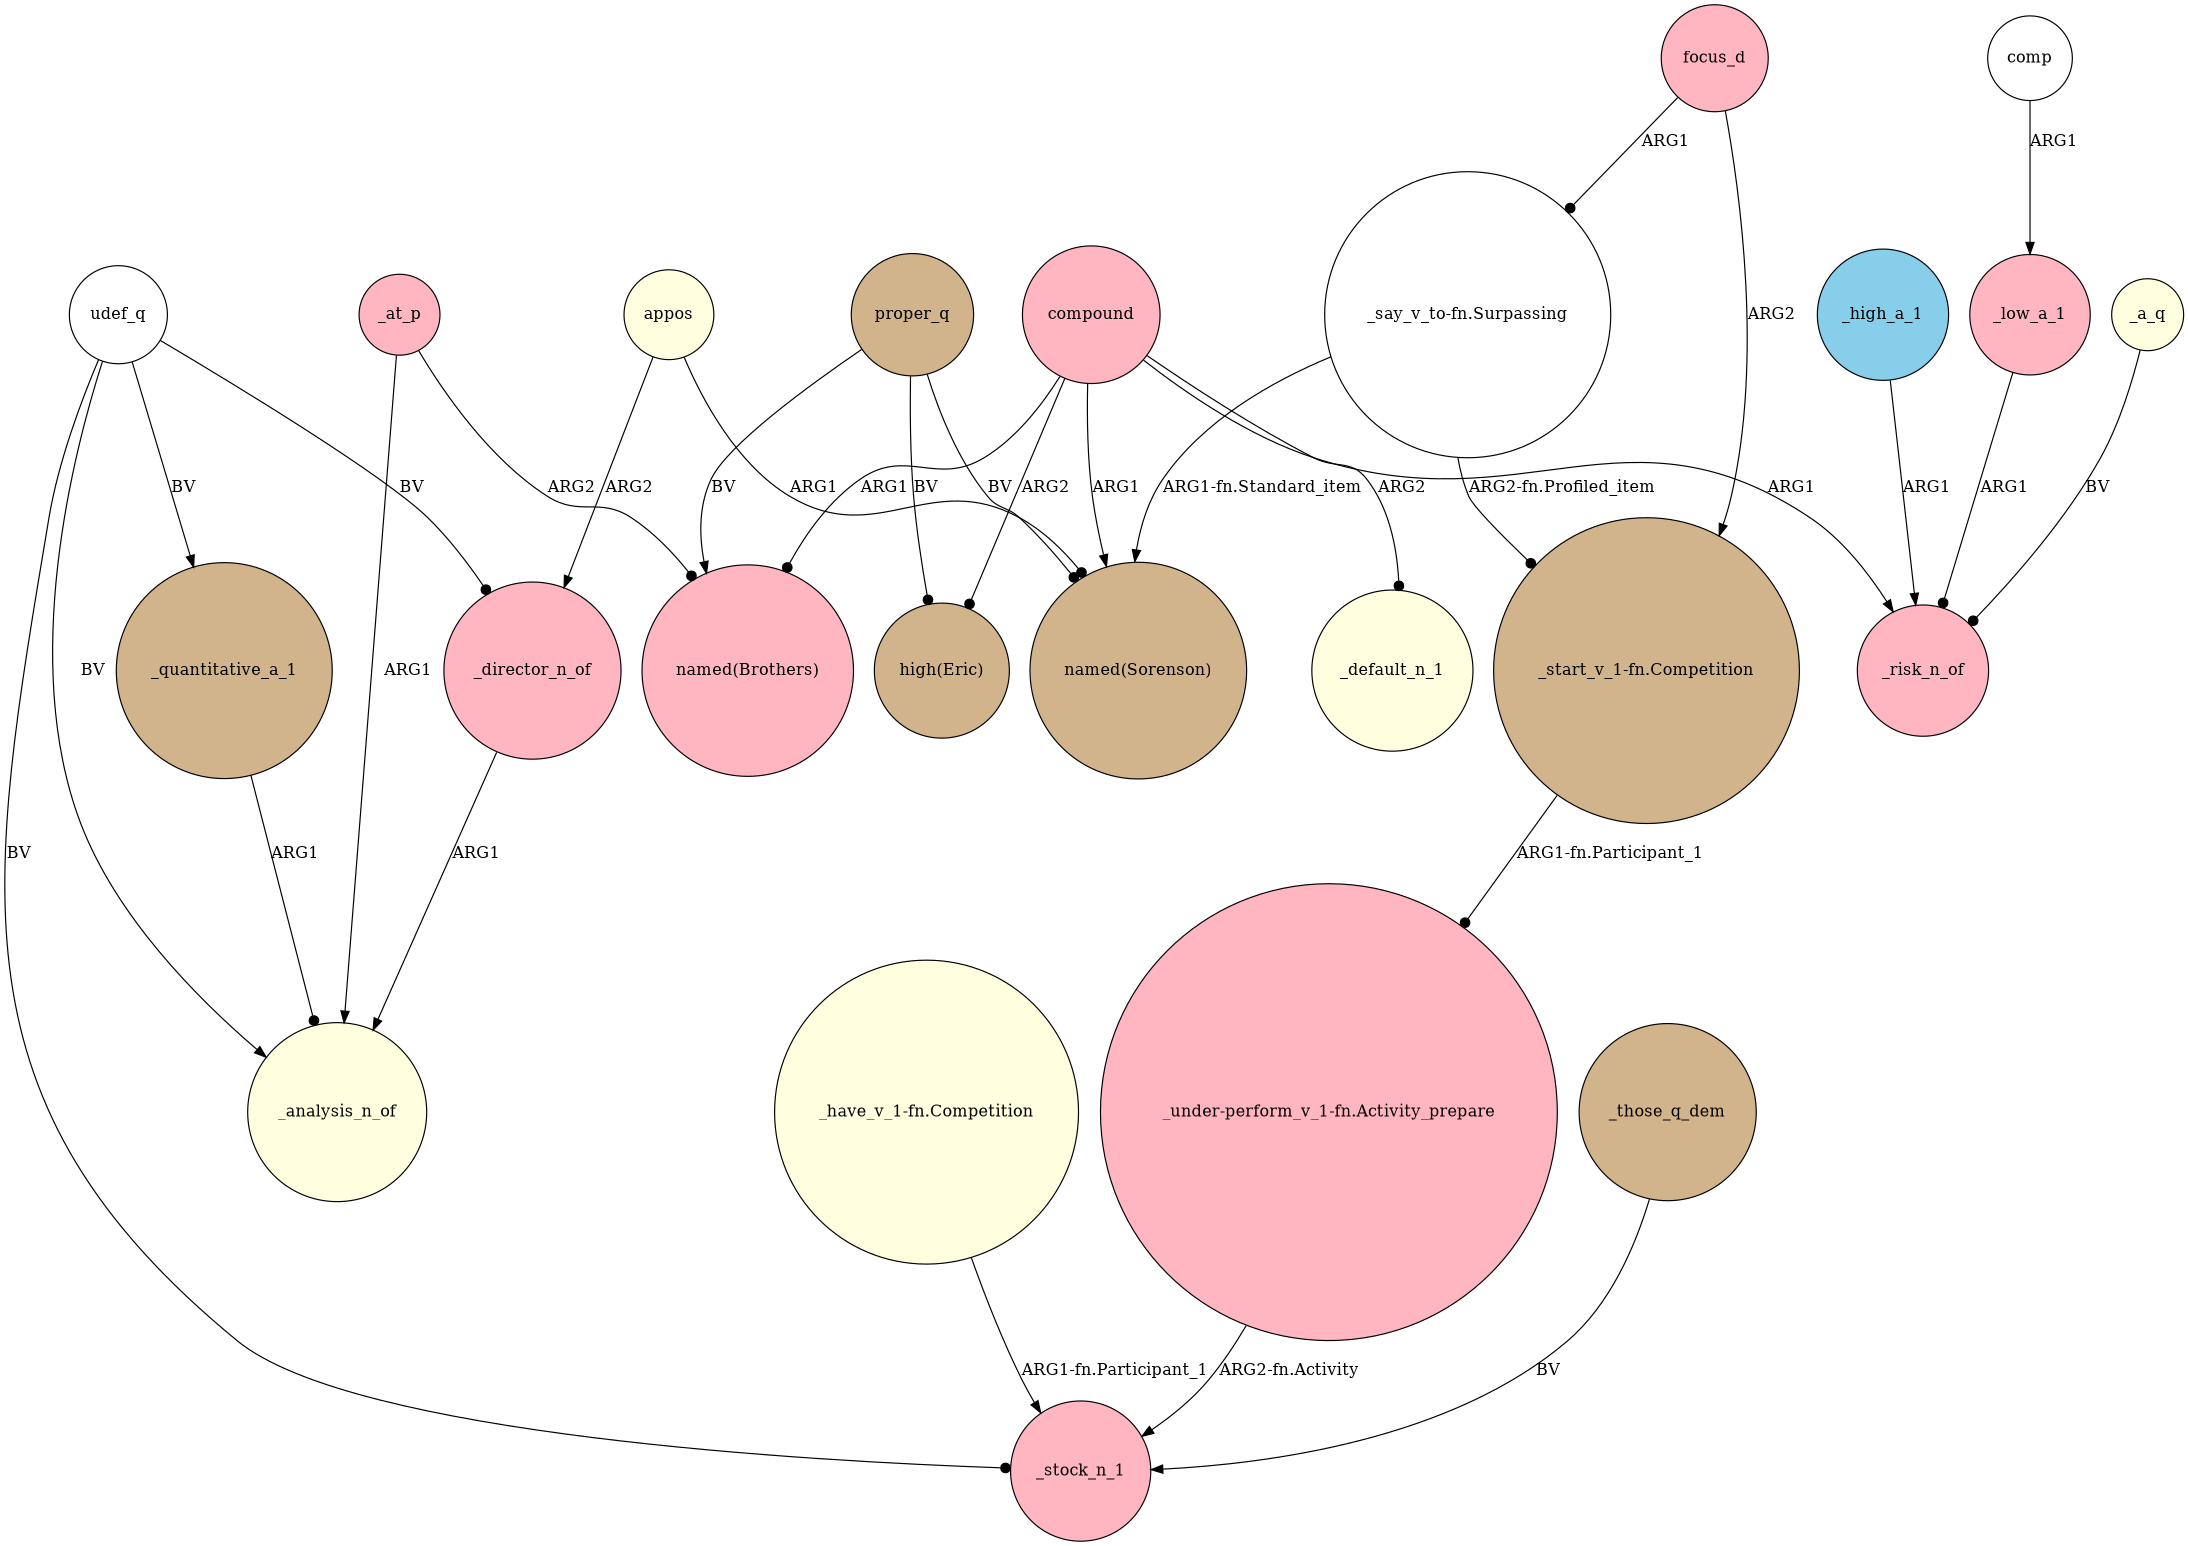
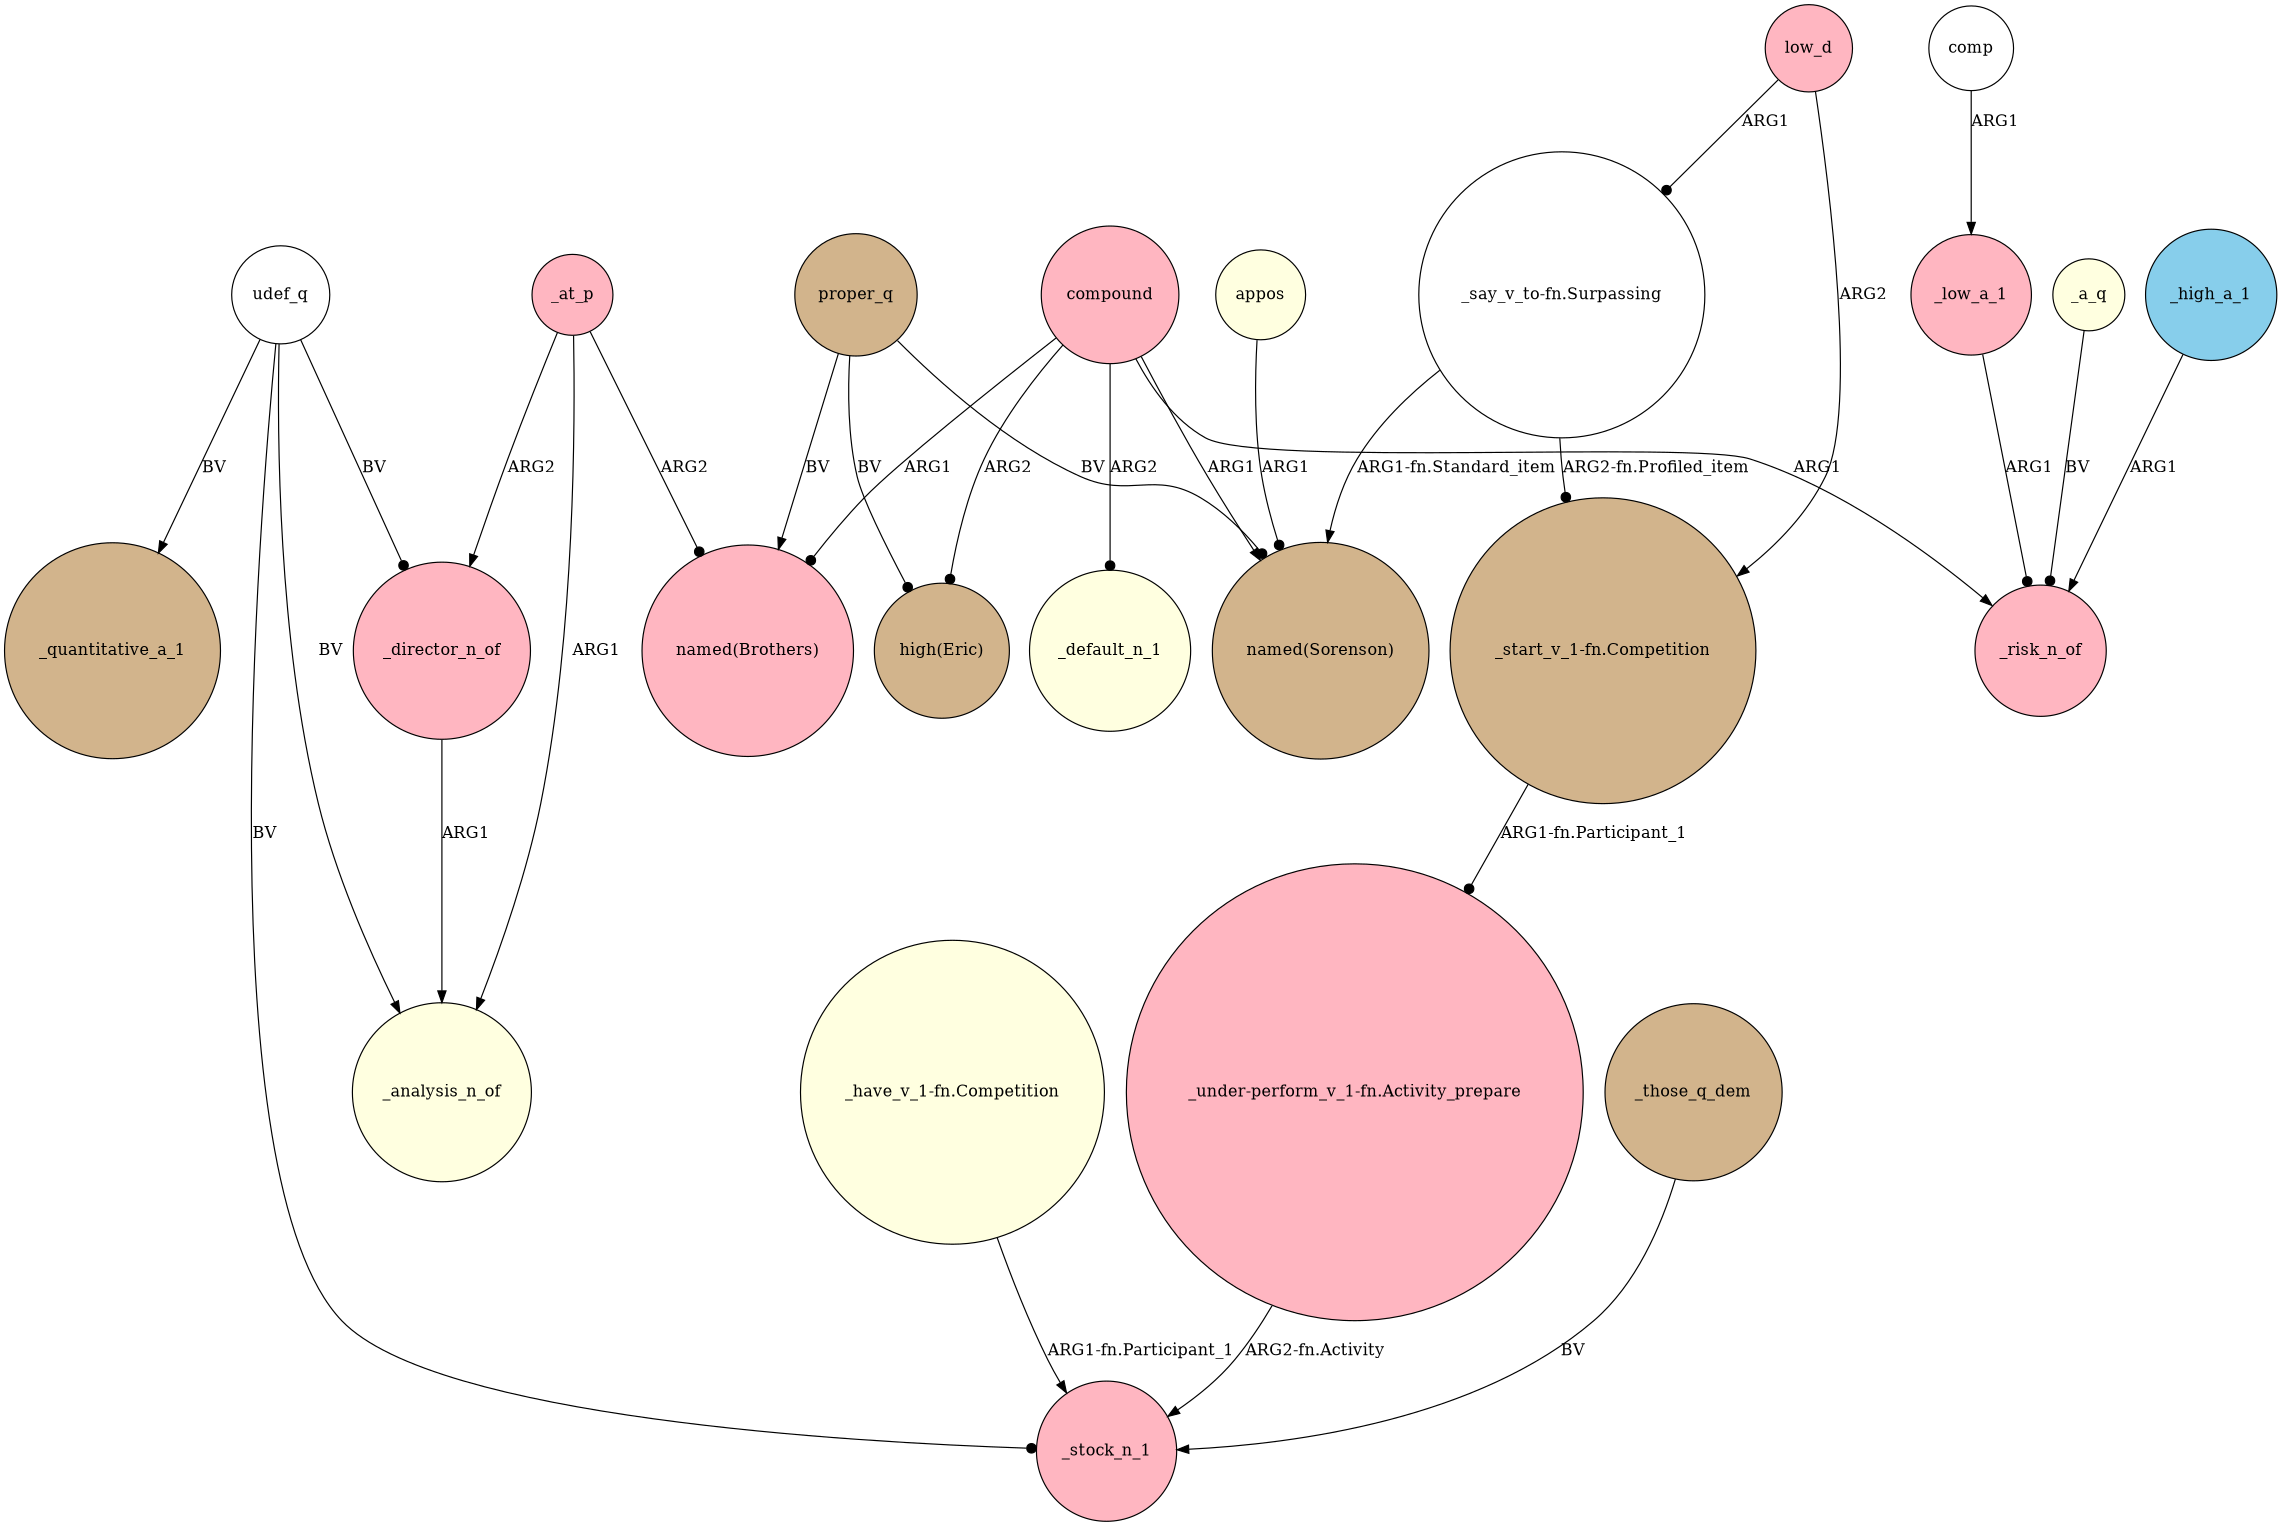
node "focus_d": label "focus_d" -> "low_d"
edge "appos" -> "_director_n_of": now "_at_p" -> "_director_n_of"
edge "_quantitative_a_1" -> "_analysis_n_of": removed, label "ARG1"
